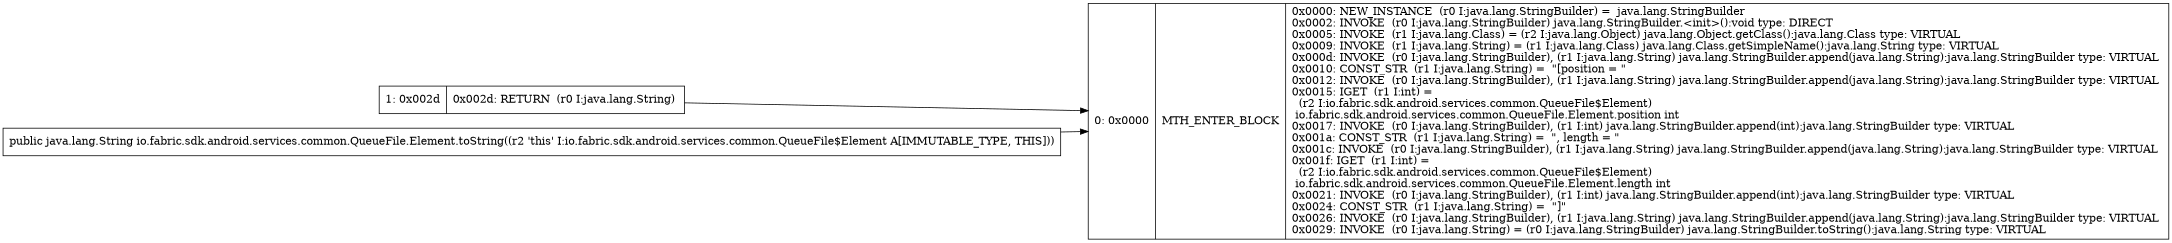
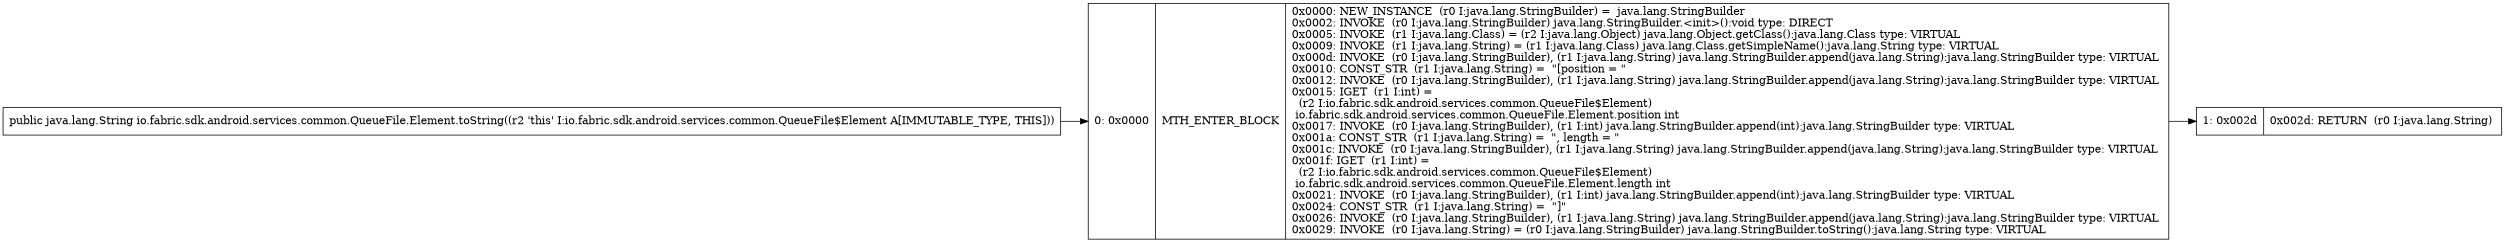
edge "1: 0x002d" -> "0: 0x0000": reversed
